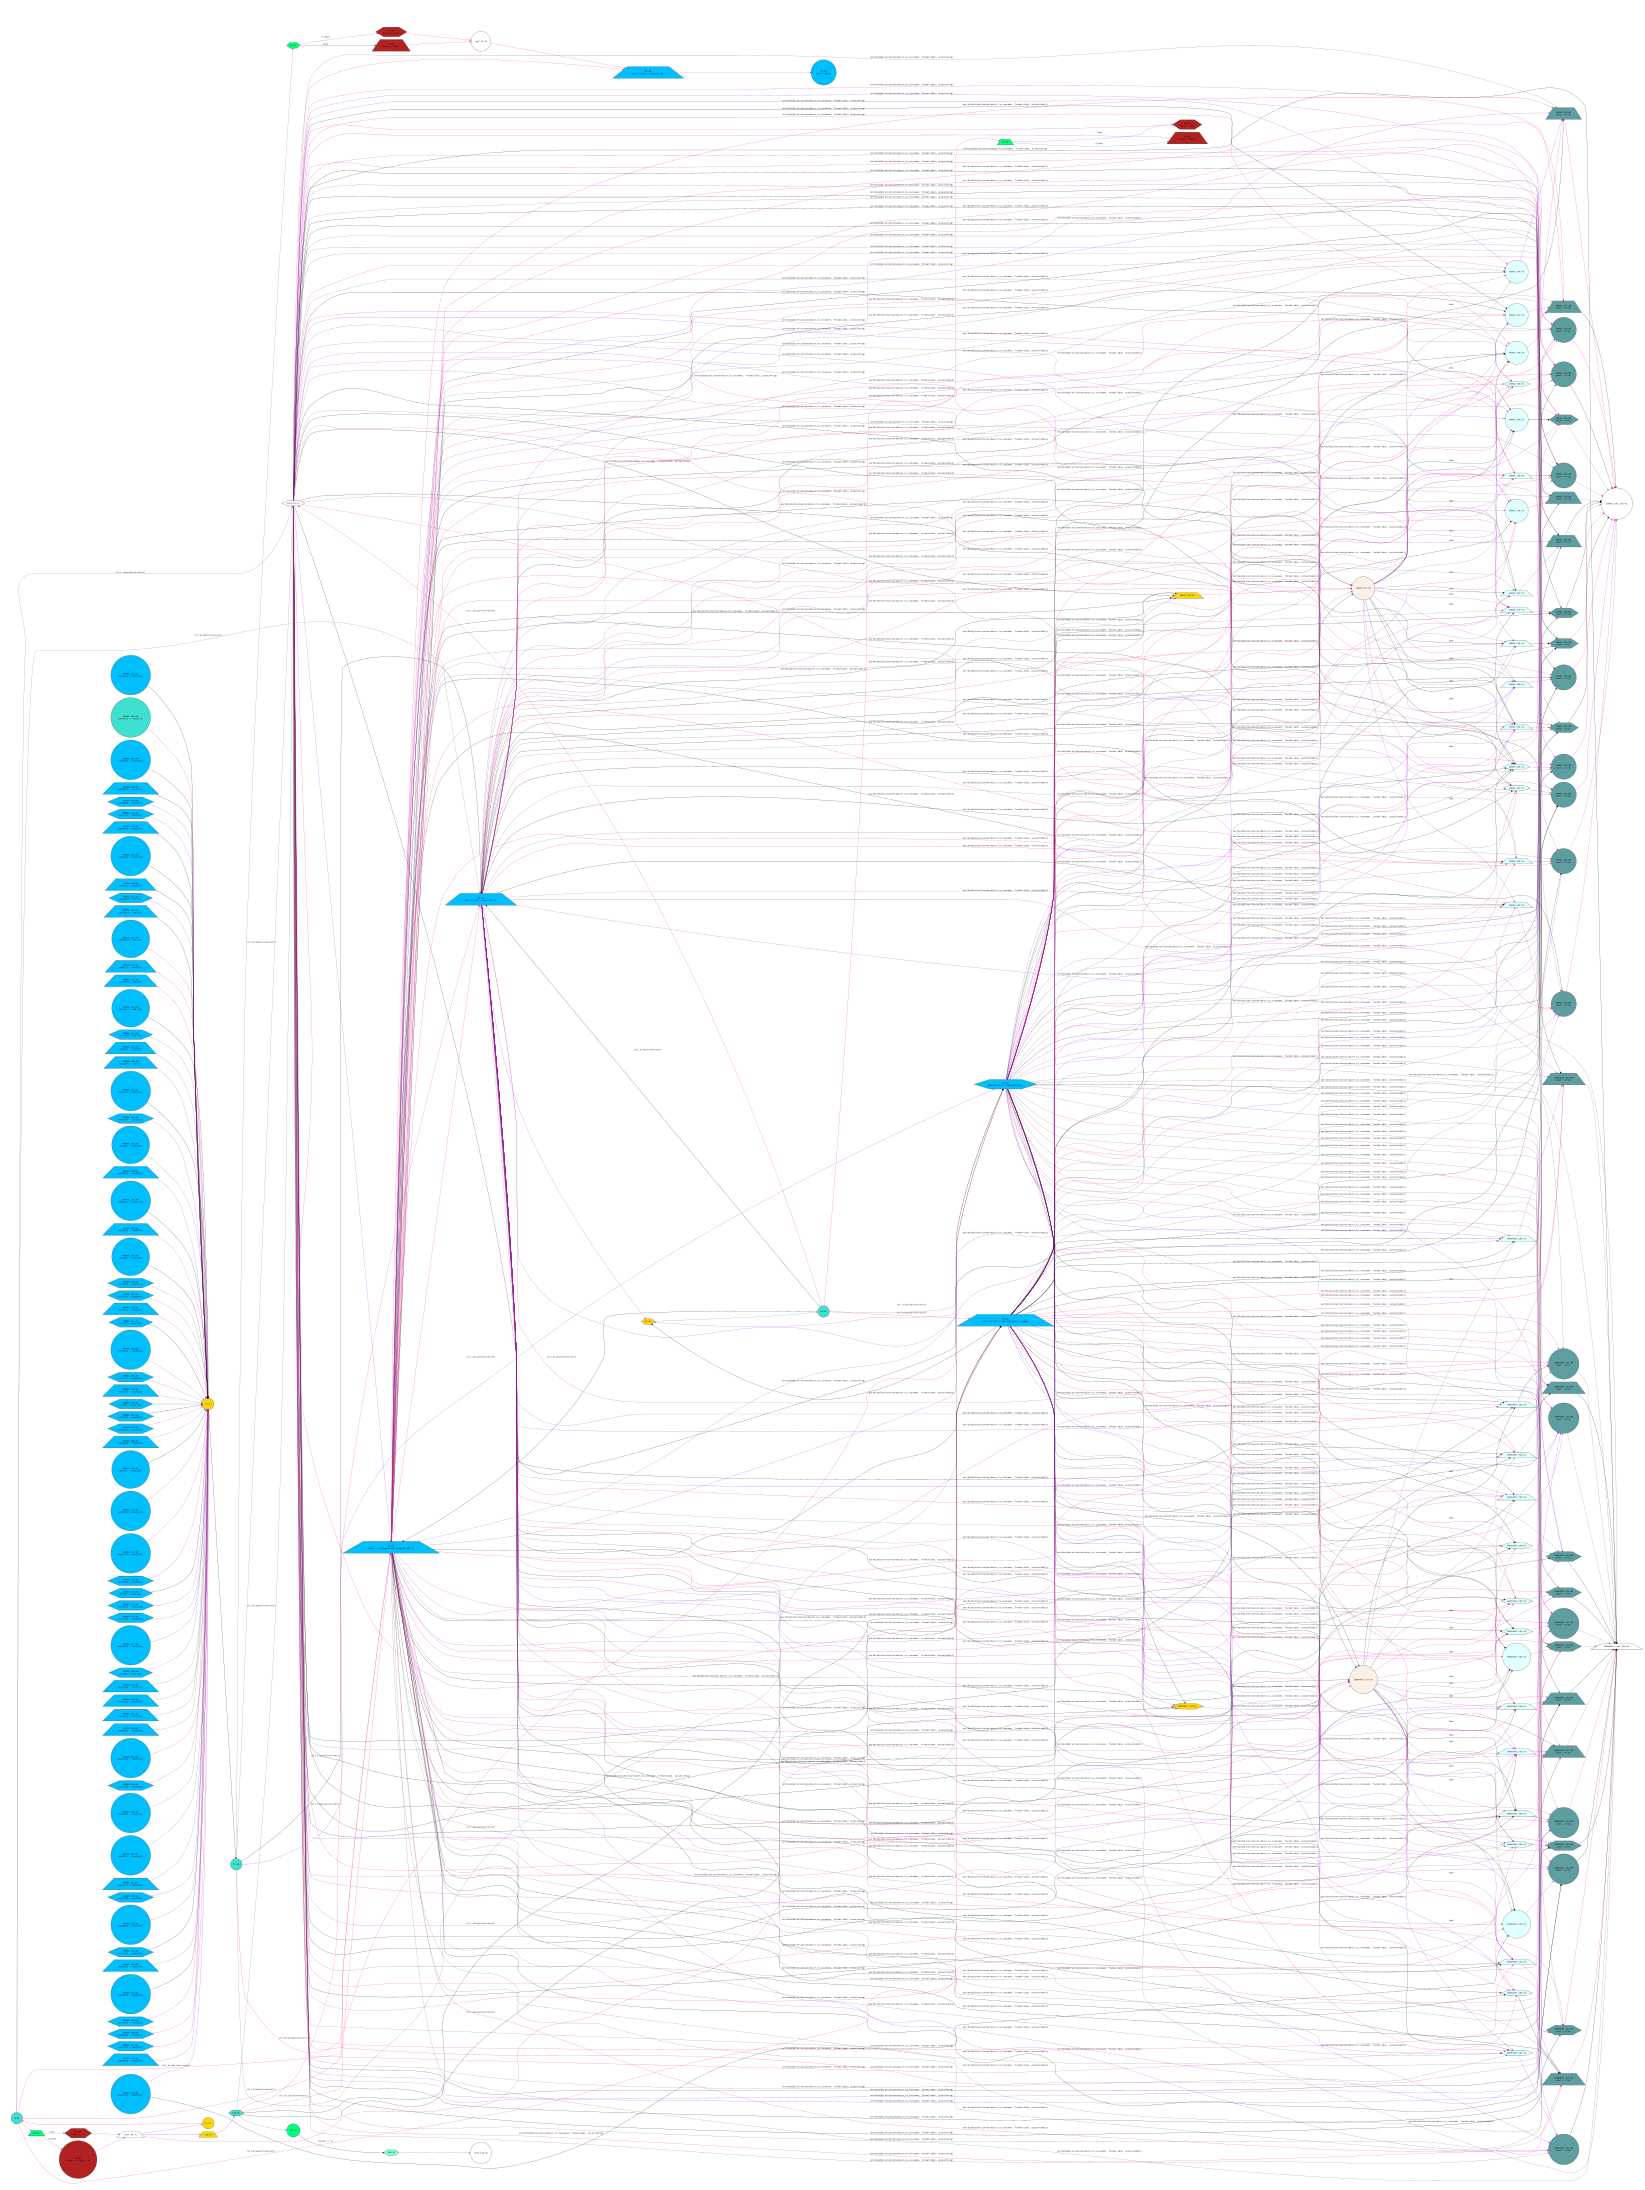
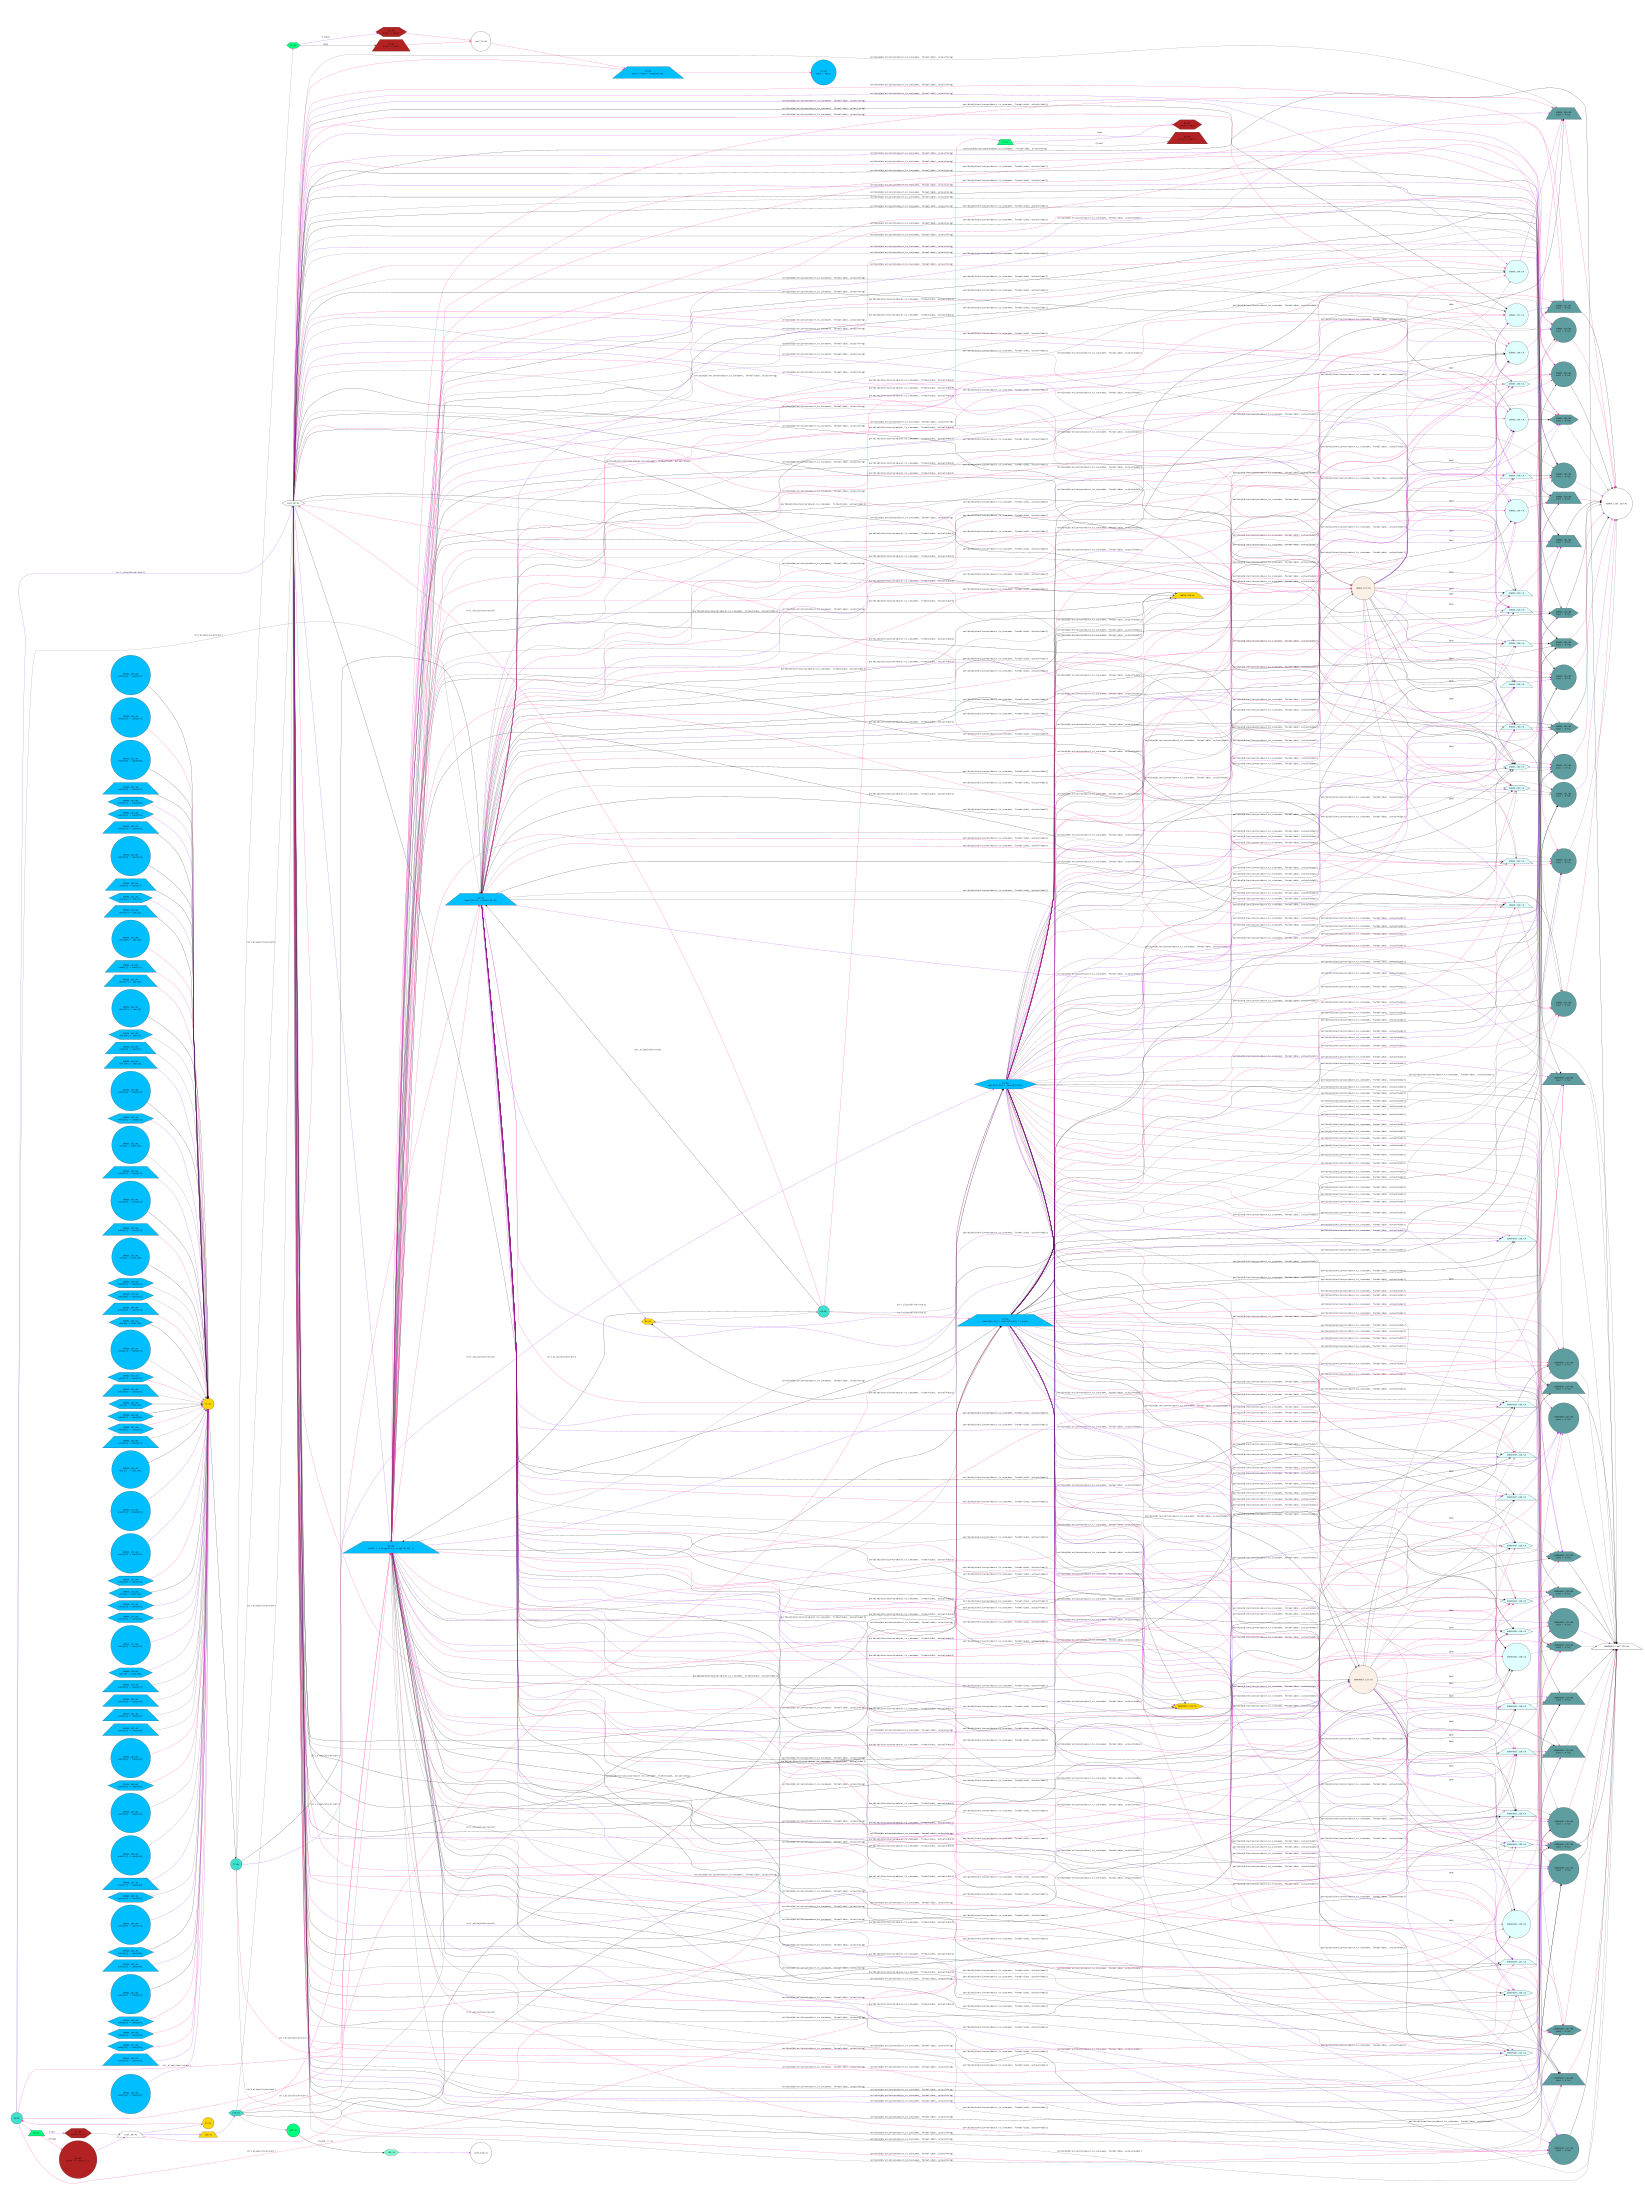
node "UPBOX.200:AS odat[30] = idat[57];": fillcolor turquoise -> deepskyblue
edge "UPBOX.193:AS odat[44] = idat[50];" -> "USBOXKEY.222:CA": now "Leaf_85:AL" -> "USBOXKEY.222:CA"
